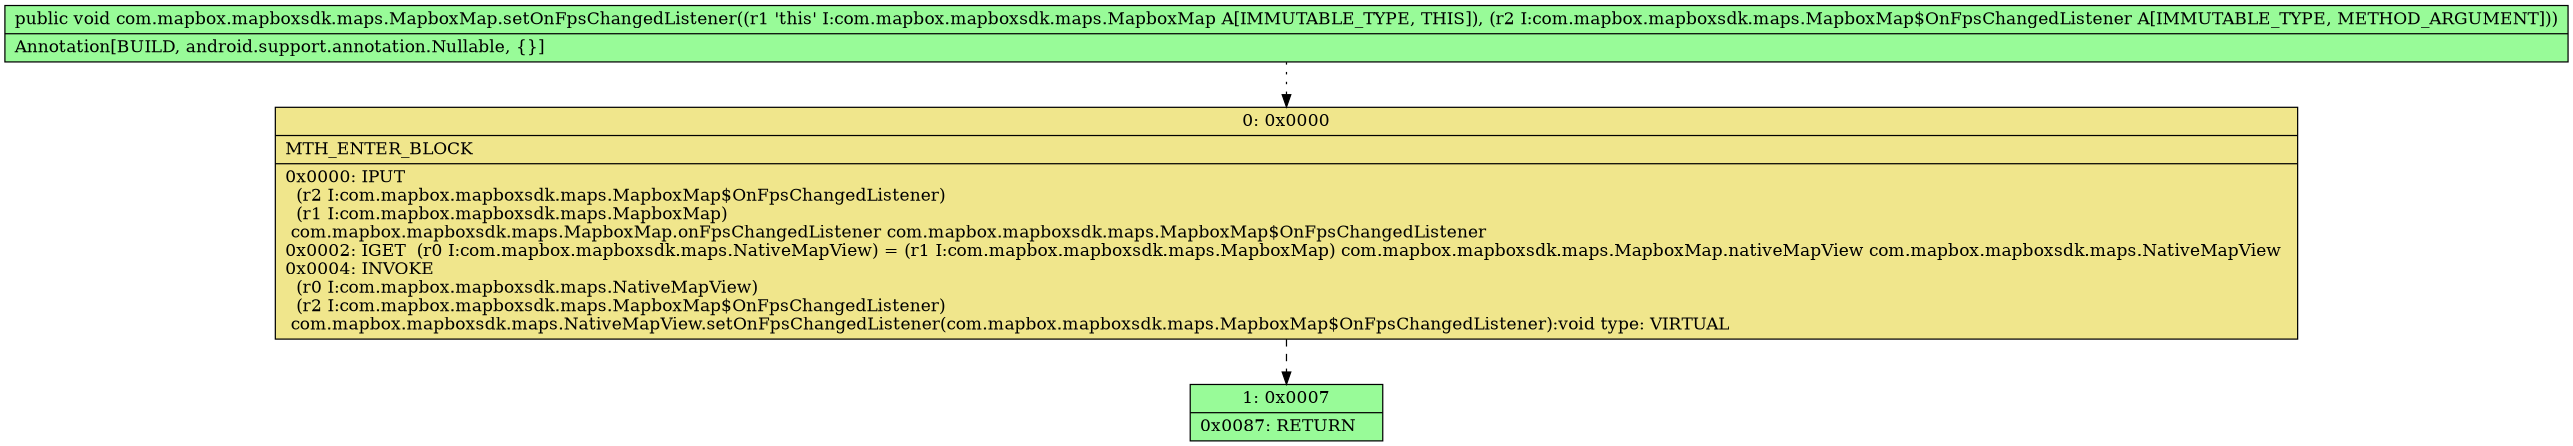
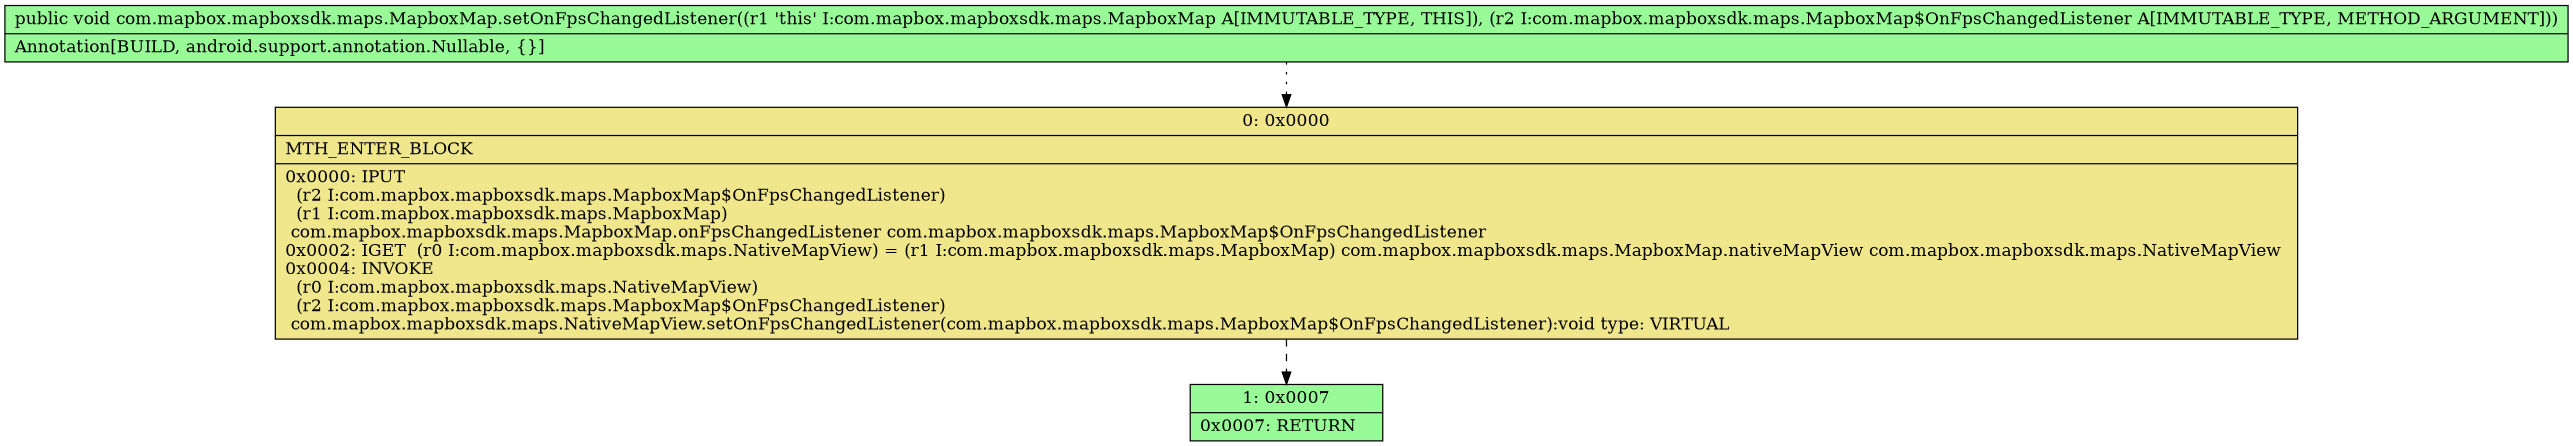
node "1: 0x0007": text "0x0087: RETURN" -> "0x0007: RETURN"
